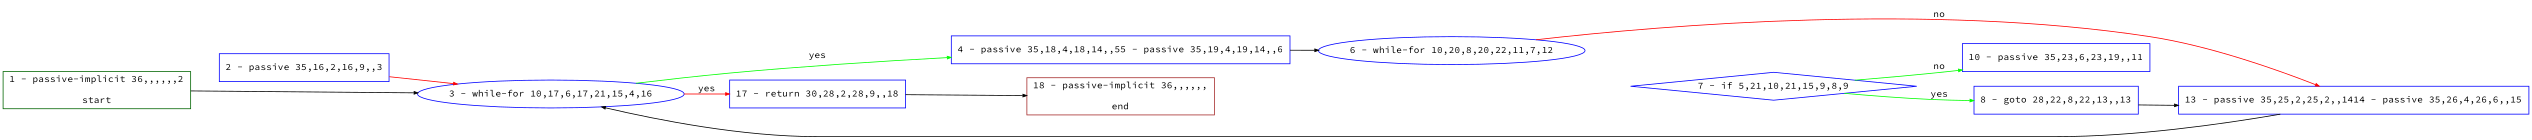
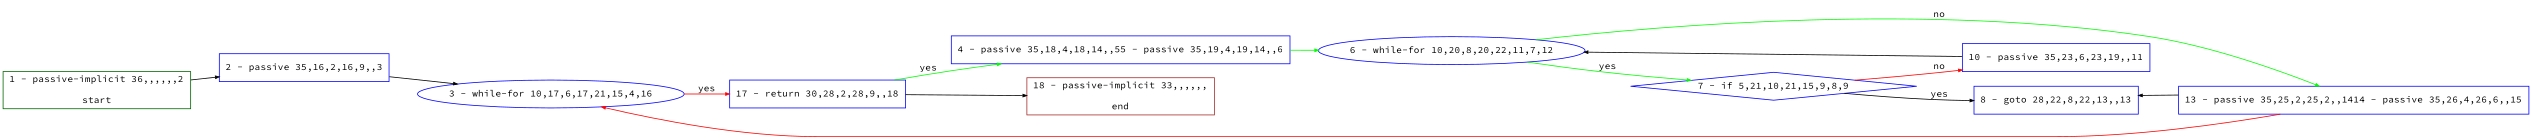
edge "6 - while-for 10,20,8,20,22,11,7,12" -> "13 - passive 35,25,2,25,2,,1414 - passive 35,26,4,26,6,,15": color #ff0000 -> #00ff00
edge "4 - passive 35,18,4,18,14,,55 - passive 35,19,4,19,14,,6" -> "6 - while-for 10,20,8,20,22,11,7,12": color #000000 -> #00ff00
edge "10 - passive 35,23,6,23,19,,11" -> "6 - while-for 10,20,8,20,22,11,7,12": added
edge "3 - while-for 10,17,6,17,21,15,4,16" -> "4 - passive 35,18,4,18,14,,55 - passive 35,19,4,19,14,,6": now "17 - return 30,28,2,28,9,,18" -> "4 - passive 35,18,4,18,14,,55 - passive 35,19,4,19,14,,6"
edge "6 - while-for 10,20,8,20,22,11,7,12" -> "7 - if 5,21,10,21,15,9,8,9": added, label "yes"
edge "7 - if 5,21,10,21,15,9,8,9" -> "10 - passive 35,23,6,23,19,,11": color #00ff00 -> #ff0000
edge "2 - passive 35,16,2,16,9,,3" -> "3 - while-for 10,17,6,17,21,15,4,16": color #ff0000 -> #000000
edge "1 - passive-implicit 36,,,,,,2 start" -> "3 - while-for 10,17,6,17,21,15,4,16": now "1 - passive-implicit 36,,,,,,2 start" -> "2 - passive 35,16,2,16,9,,3"
node "18 - passive-implicit 36,,,,,, end": label "18 - passive-implicit 36,,,,,, end" -> "18 - passive-implicit 33,,,,,, end"
edge "7 - if 5,21,10,21,15,9,8,9" -> "8 - goto 28,22,8,22,13,,13": color #00ff00 -> #000000
edge "8 - goto 28,22,8,22,13,,13" -> "13 - passive 35,25,2,25,2,,1414 - passive 35,26,4,26,6,,15": reversed
edge "13 - passive 35,25,2,25,2,,1414 - passive 35,26,4,26,6,,15" -> "3 - while-for 10,17,6,17,21,15,4,16": color #000000 -> #ff0000
